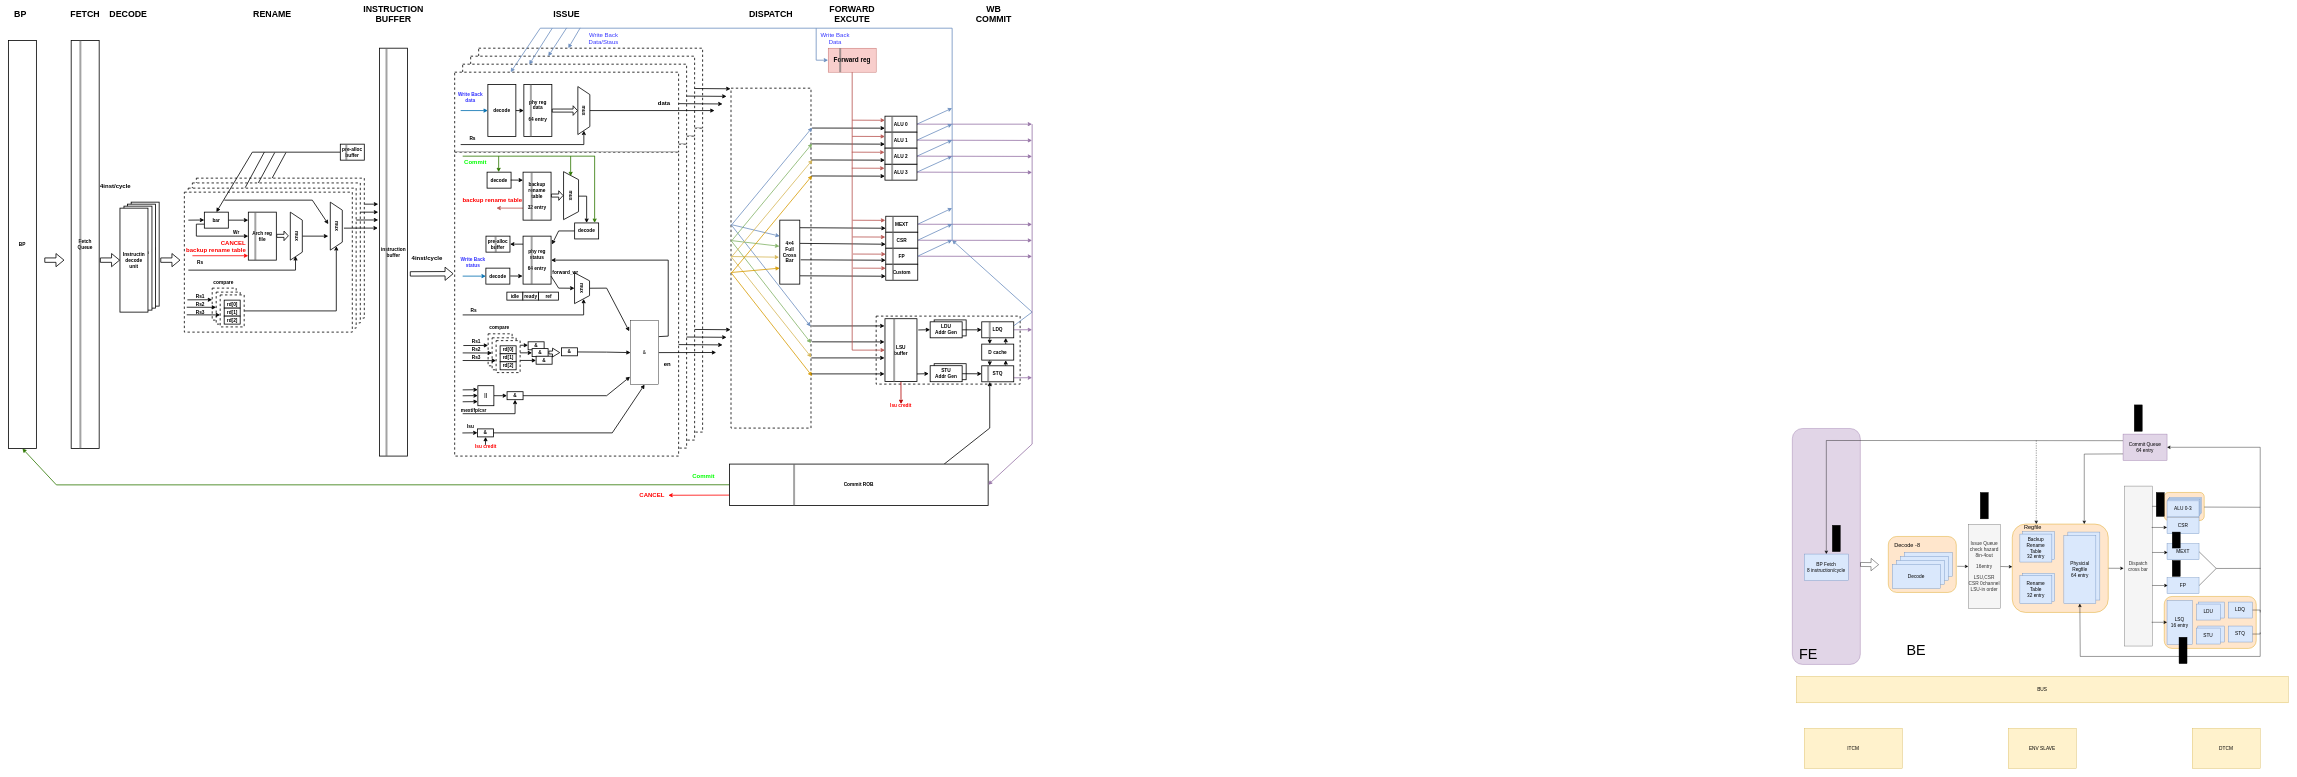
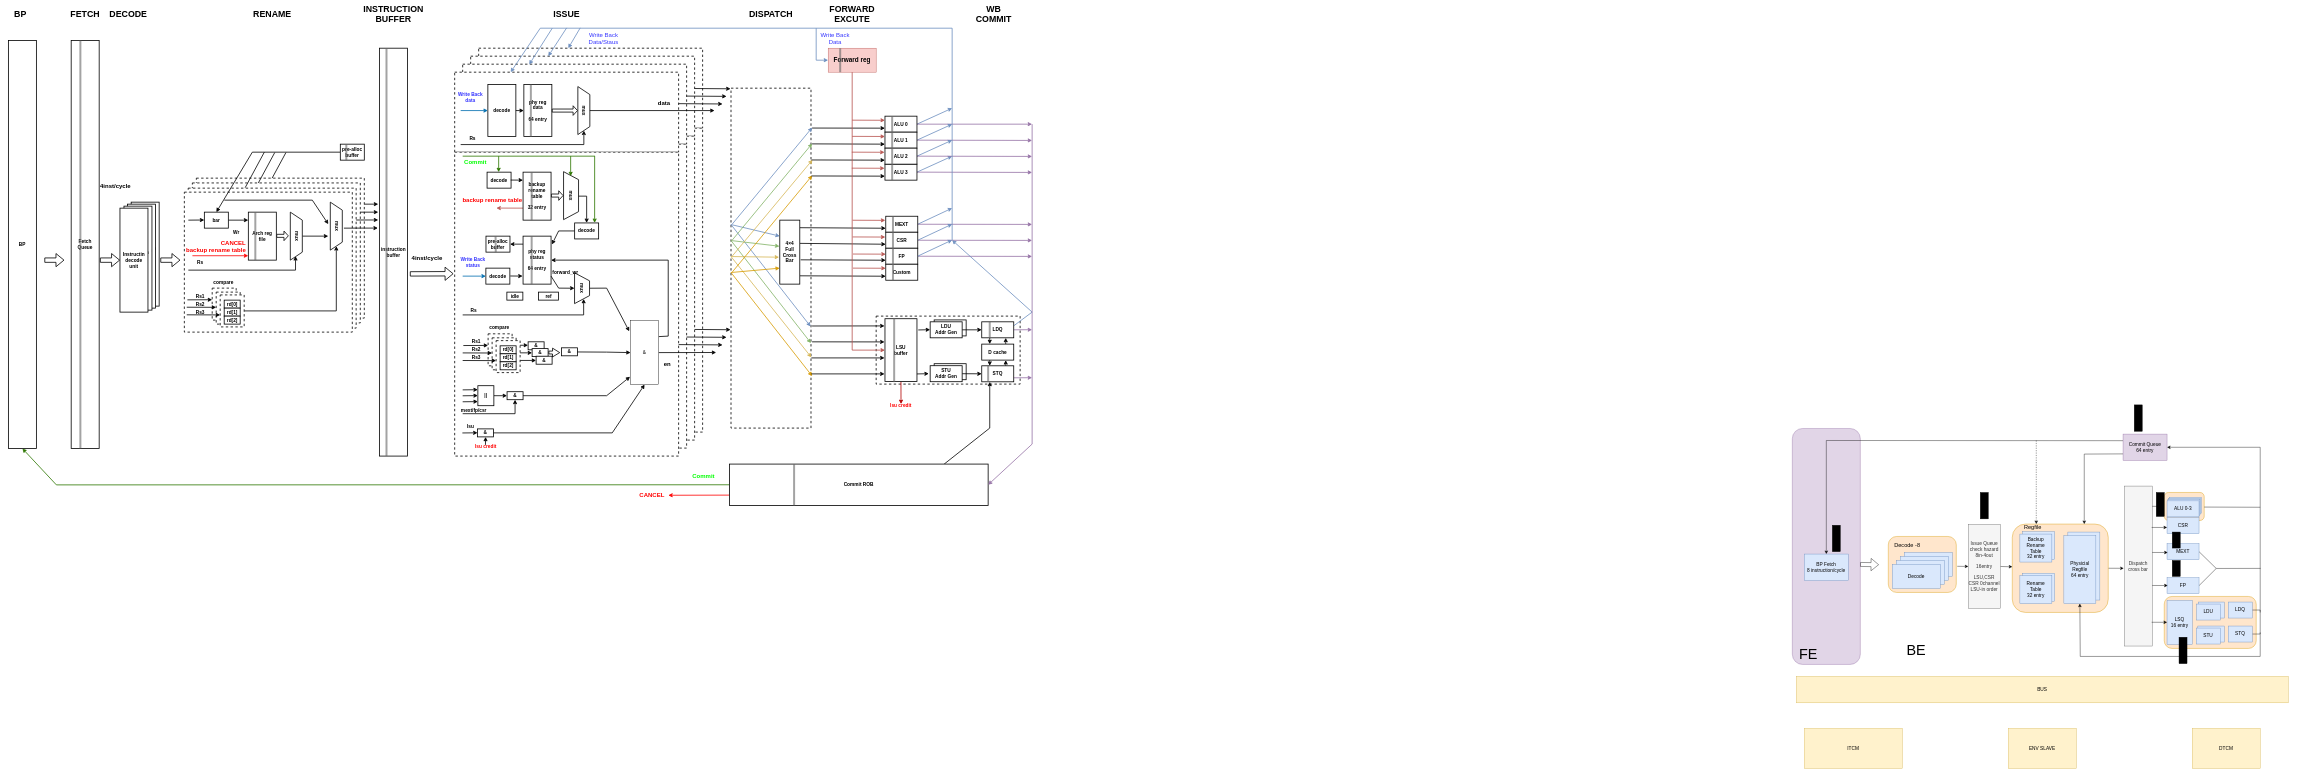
edge "bar" -> "Arch reg file": removed
node "ready": removed
